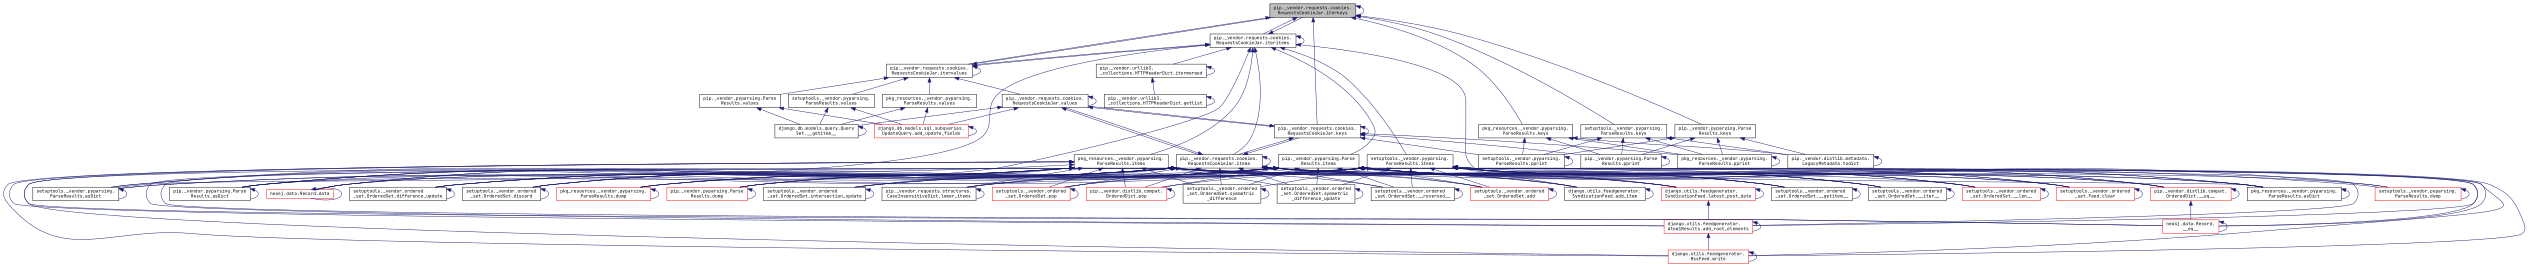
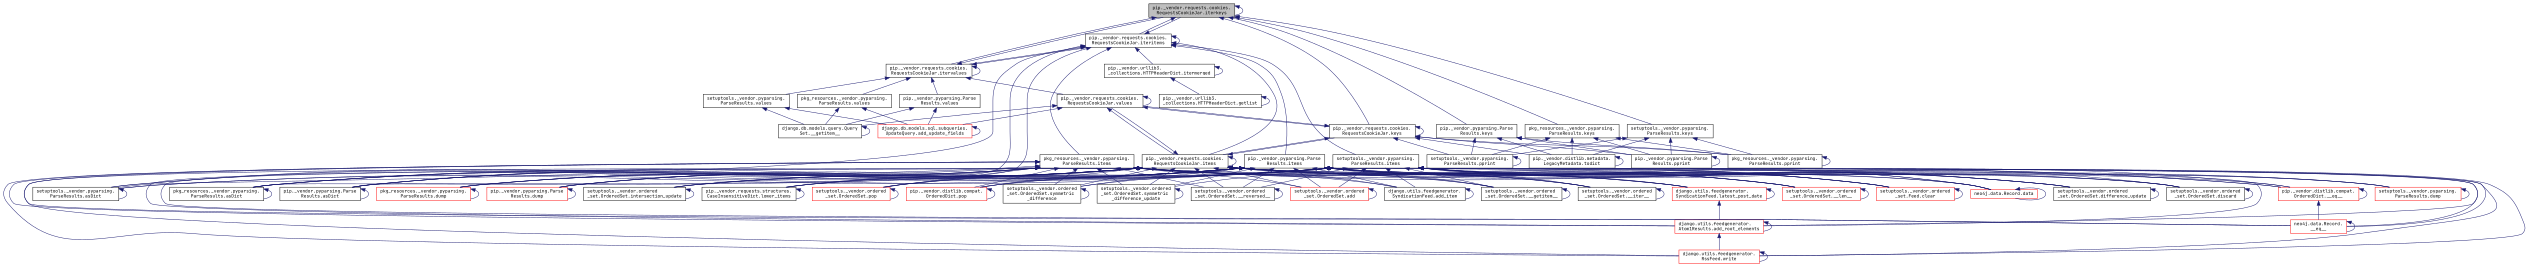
edge "pip._vendor.distlib.metadata. LegacyMetadata.todict" -> "pip._vendor.requests.cookies. RequestsCookieJar.keys": added
